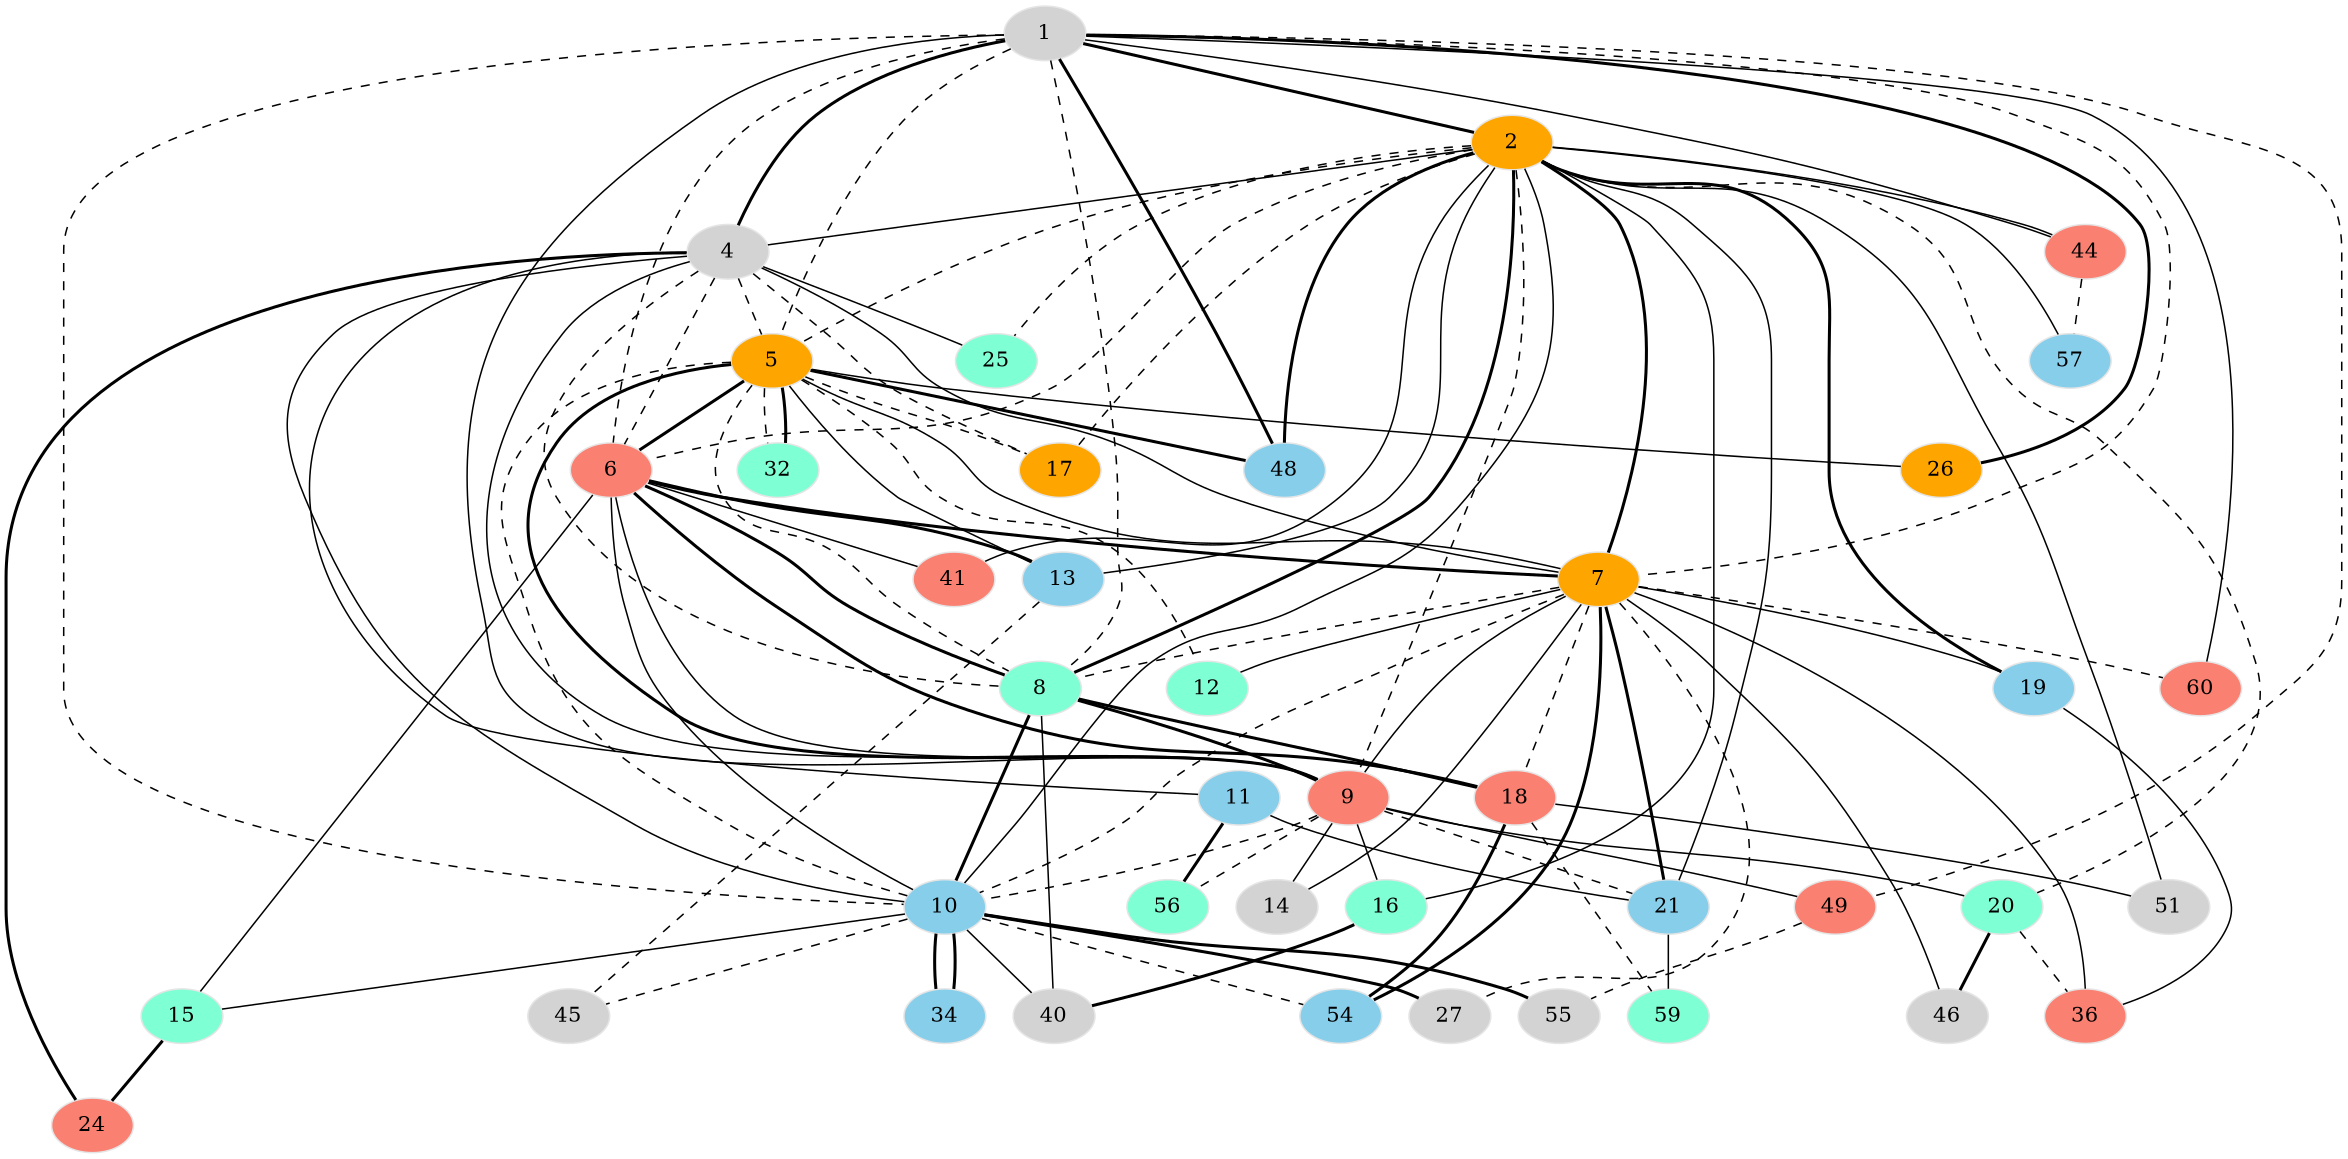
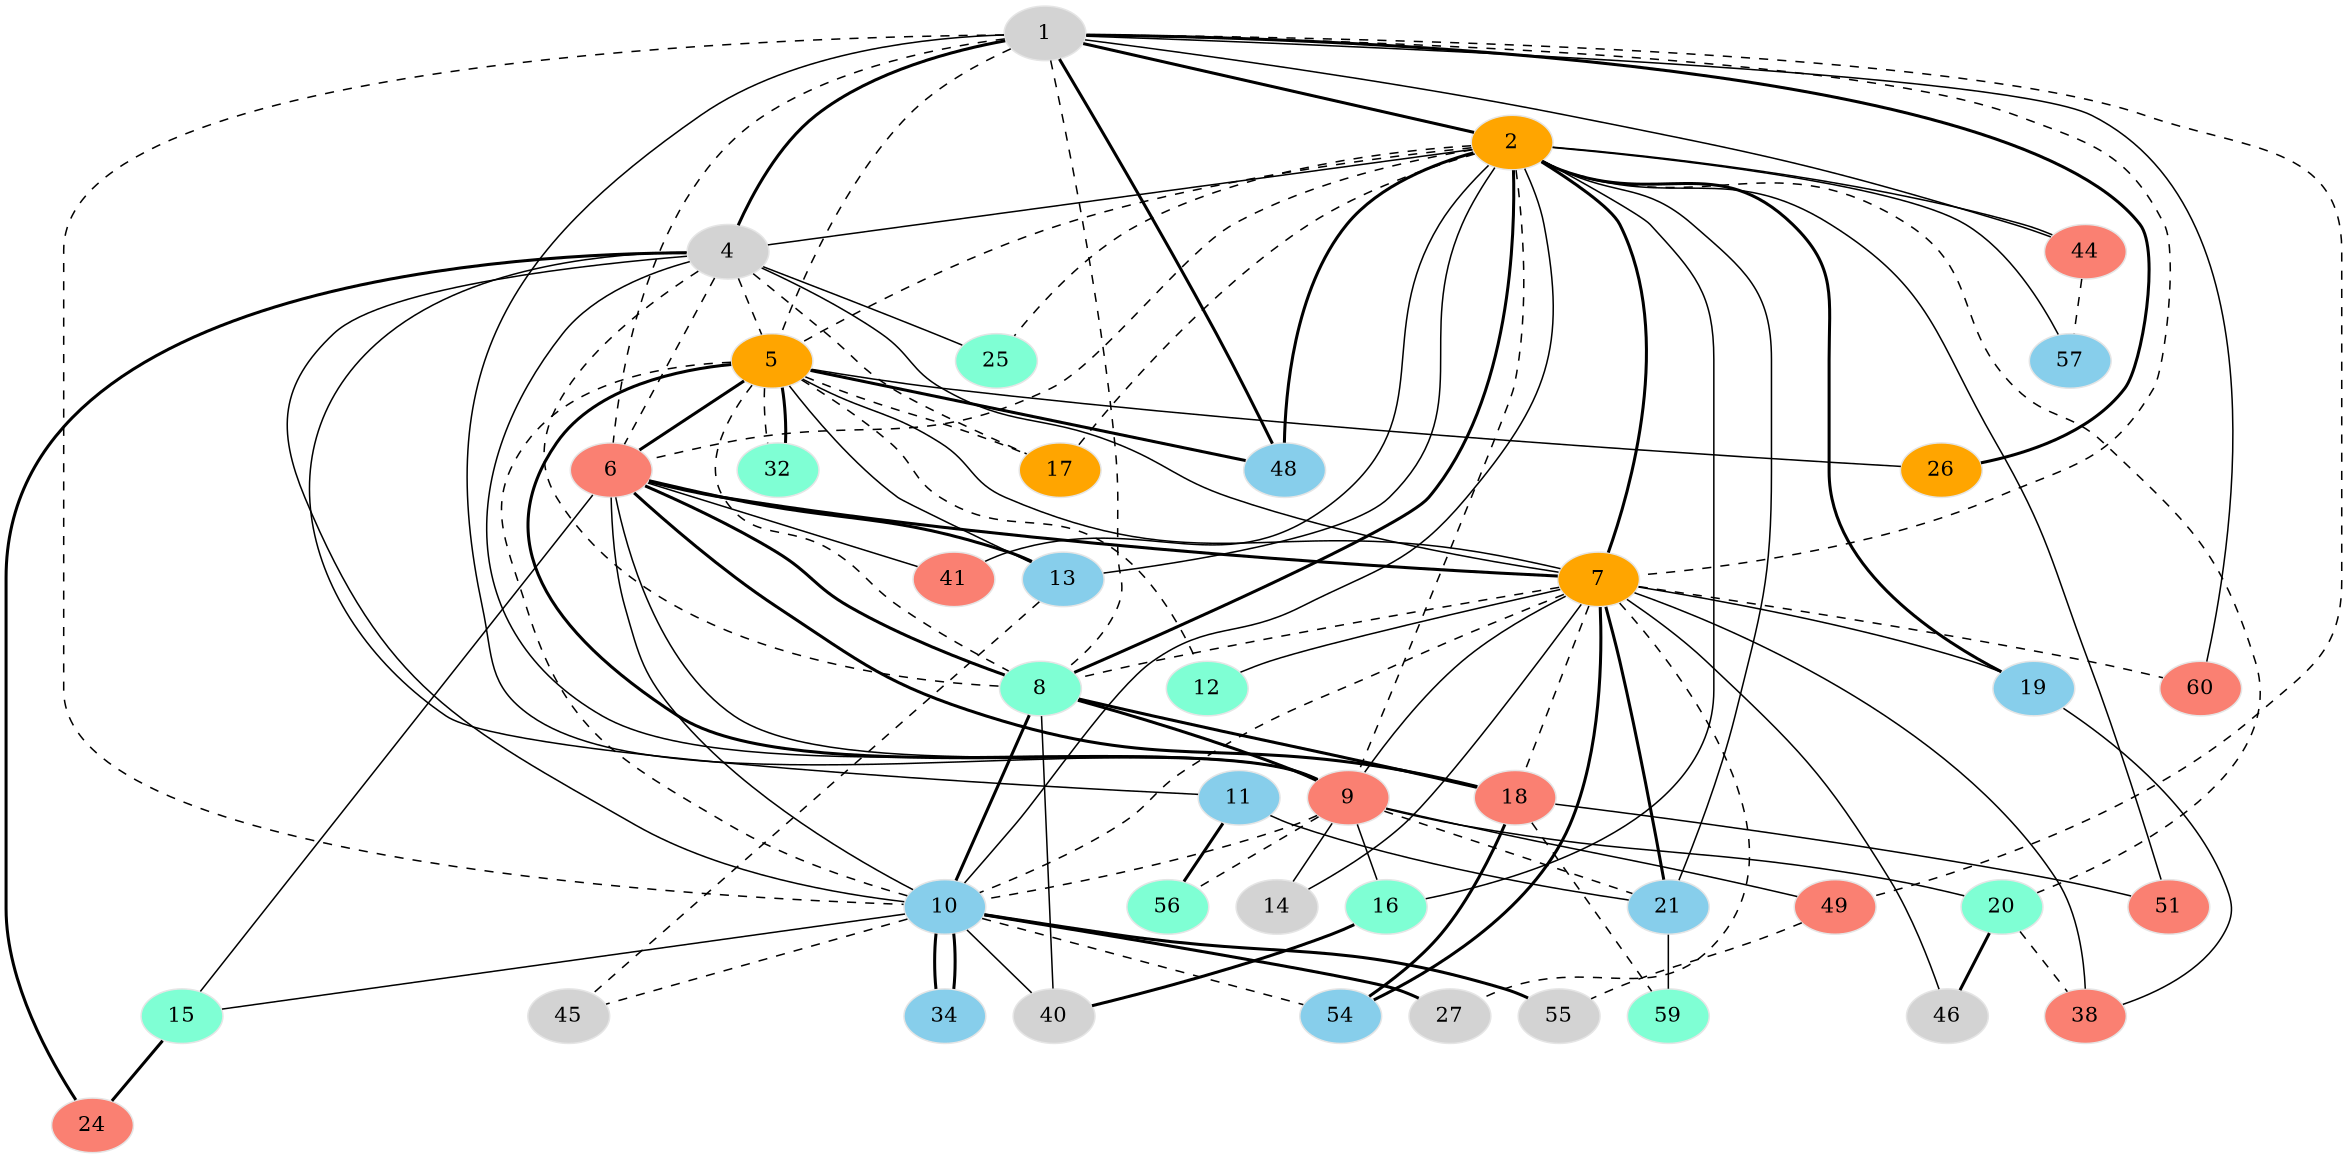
node "51": fillcolor lightgrey -> salmon
node "36": label "36" -> "38"
